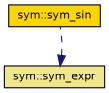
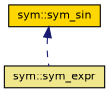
edge "sym::sym_sin" -> "sym::sym_expr": reversed
